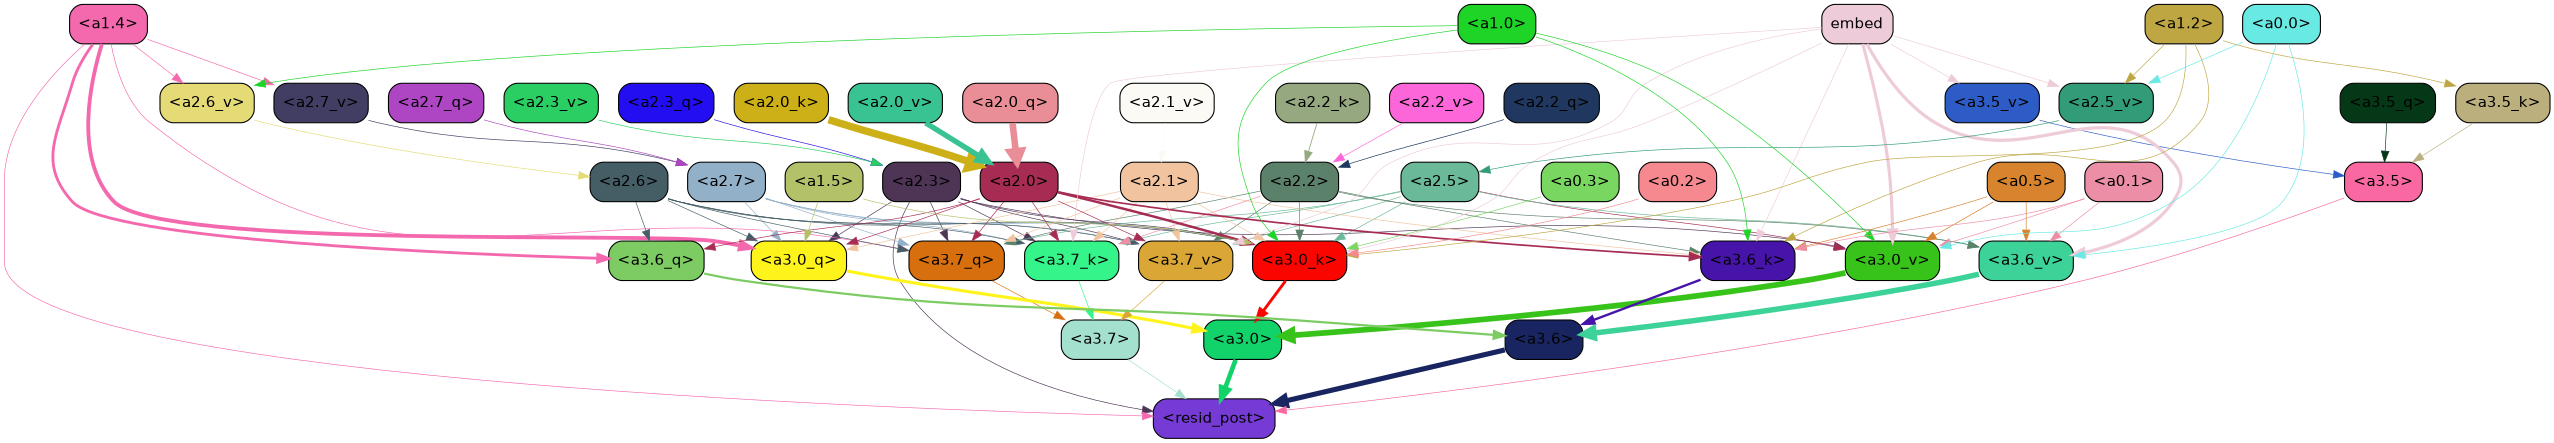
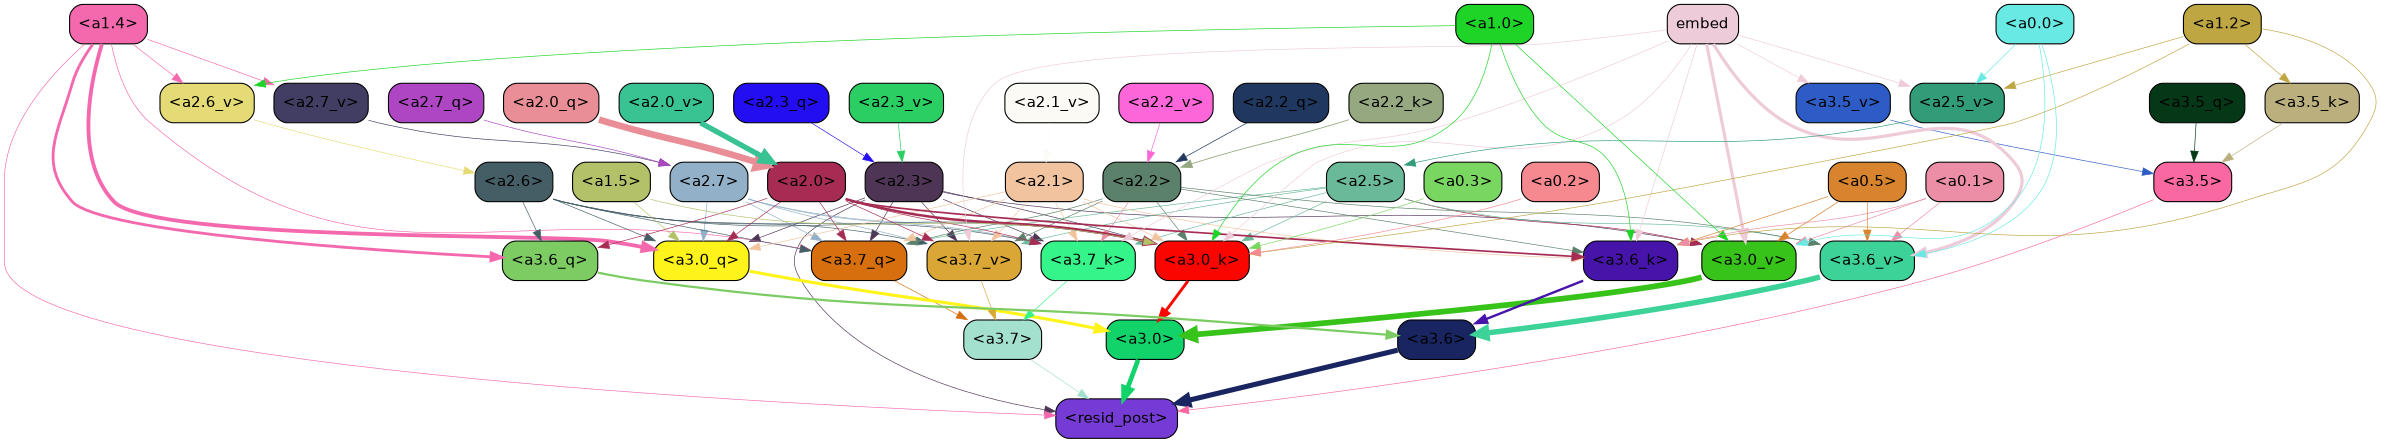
node "<a2.0_k>": removed
